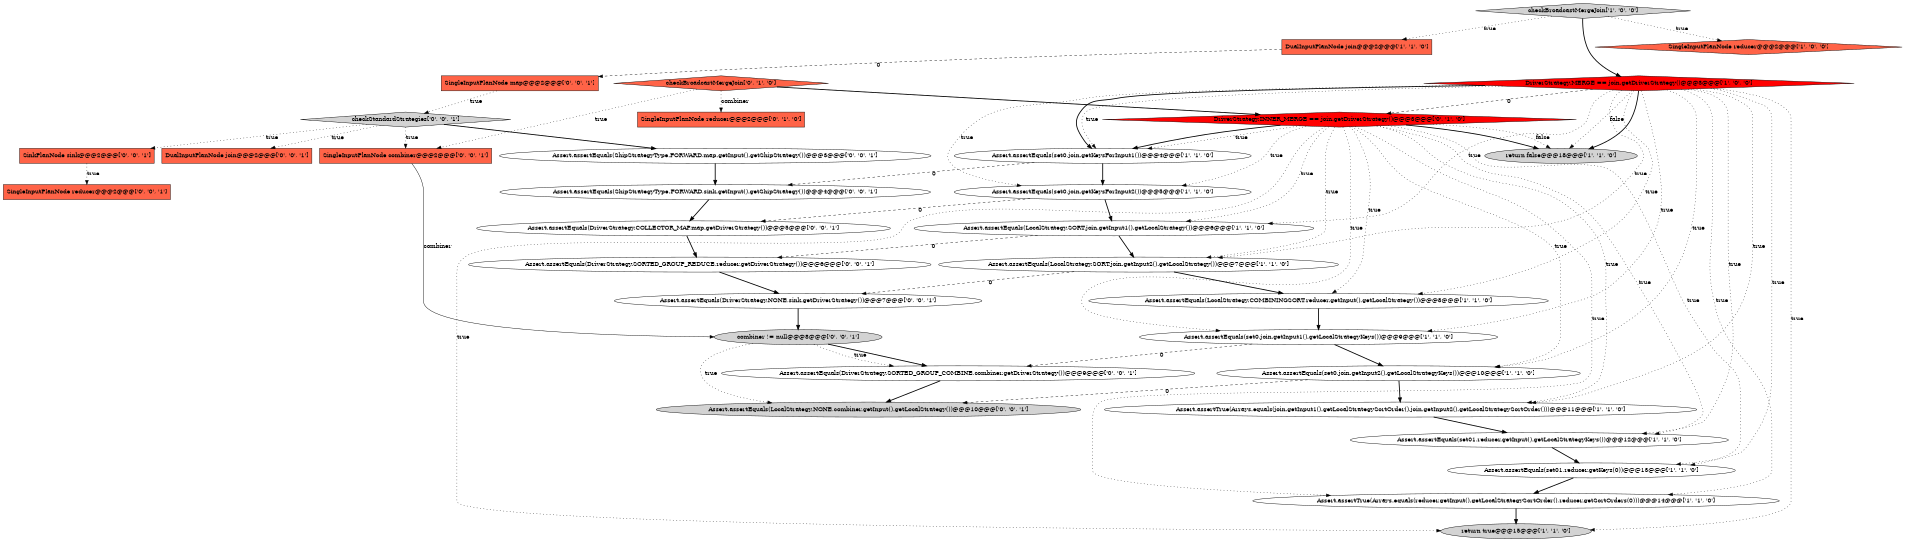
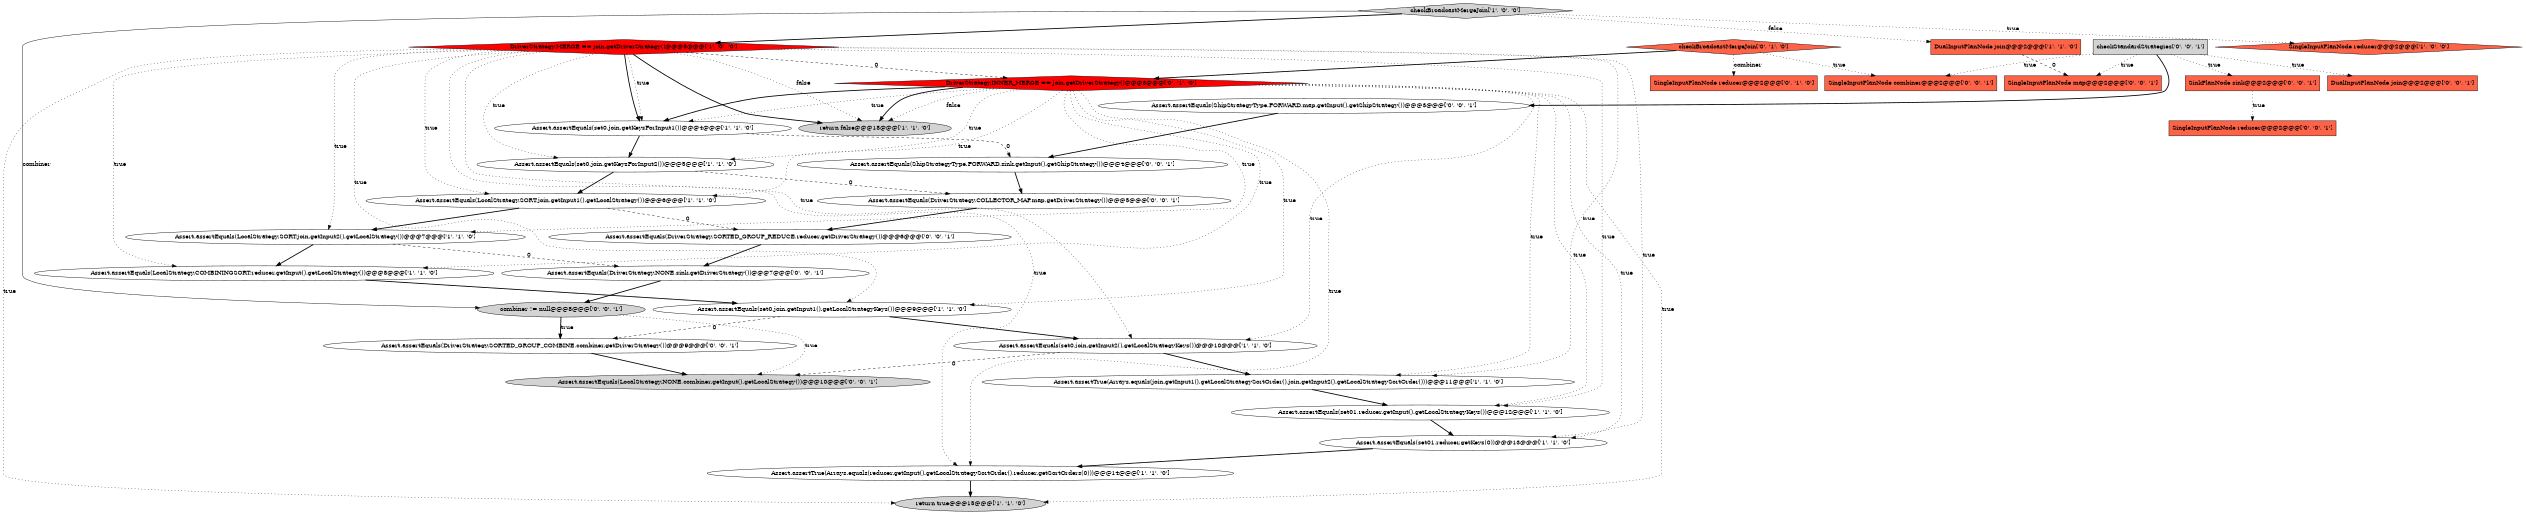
edge "checkBroadcastMergeJoin['1', '0', '0']" -> "DualInputPlanNode join@@@2@@@['1', '1', '0']": label "true" -> "false"
edge "SingleInputPlanNode map@@@2@@@['0', '0', '1']" -> "checkStandardStrategies['0', '0', '1']": reversed
node "checkStandardStrategies['0', '0', '1']": shape diamond -> box
edge "SingleInputPlanNode combiner@@@2@@@['0', '0', '1']" -> "combiner != null@@@8@@@['0', '0', '1']": now "checkBroadcastMergeJoin['1', '0', '0']" -> "combiner != null@@@8@@@['0', '0', '1']"
